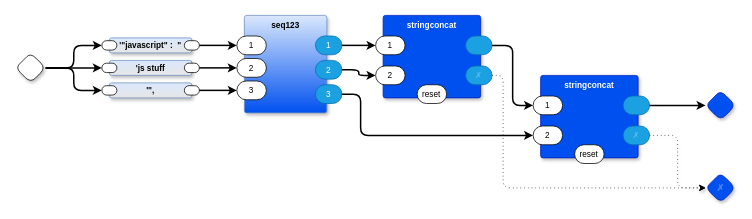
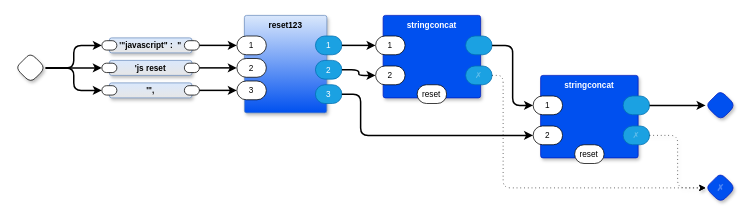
node "seq123": label "seq123" -> "reset123"
node "'js stuff": label "'js stuff" -> "'js reset"
